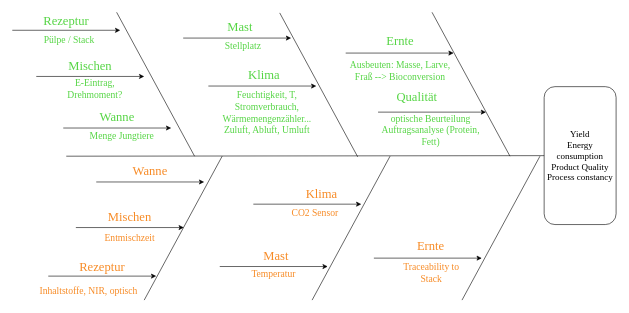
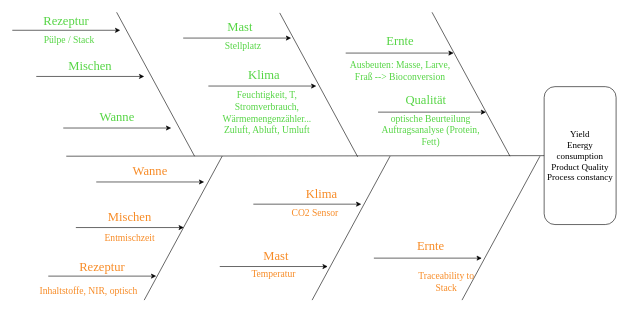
node "E-Eintrag, Drehmoment?": removed
node "Qualität": moved (417, 97) -> (426, 100)
node "Menge Jungtiere": removed
node "Traceability to Stack": moved (431, 273) -> (446, 282)
